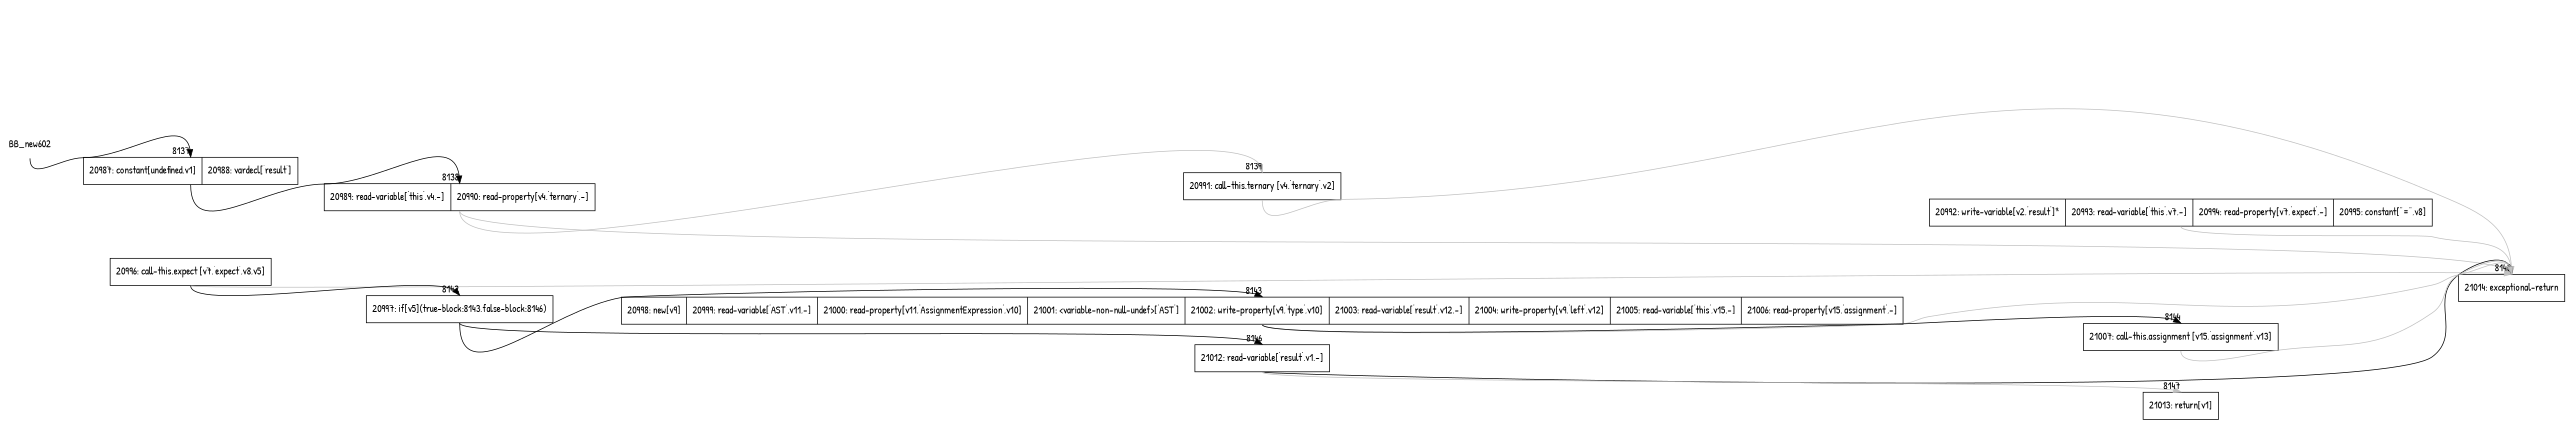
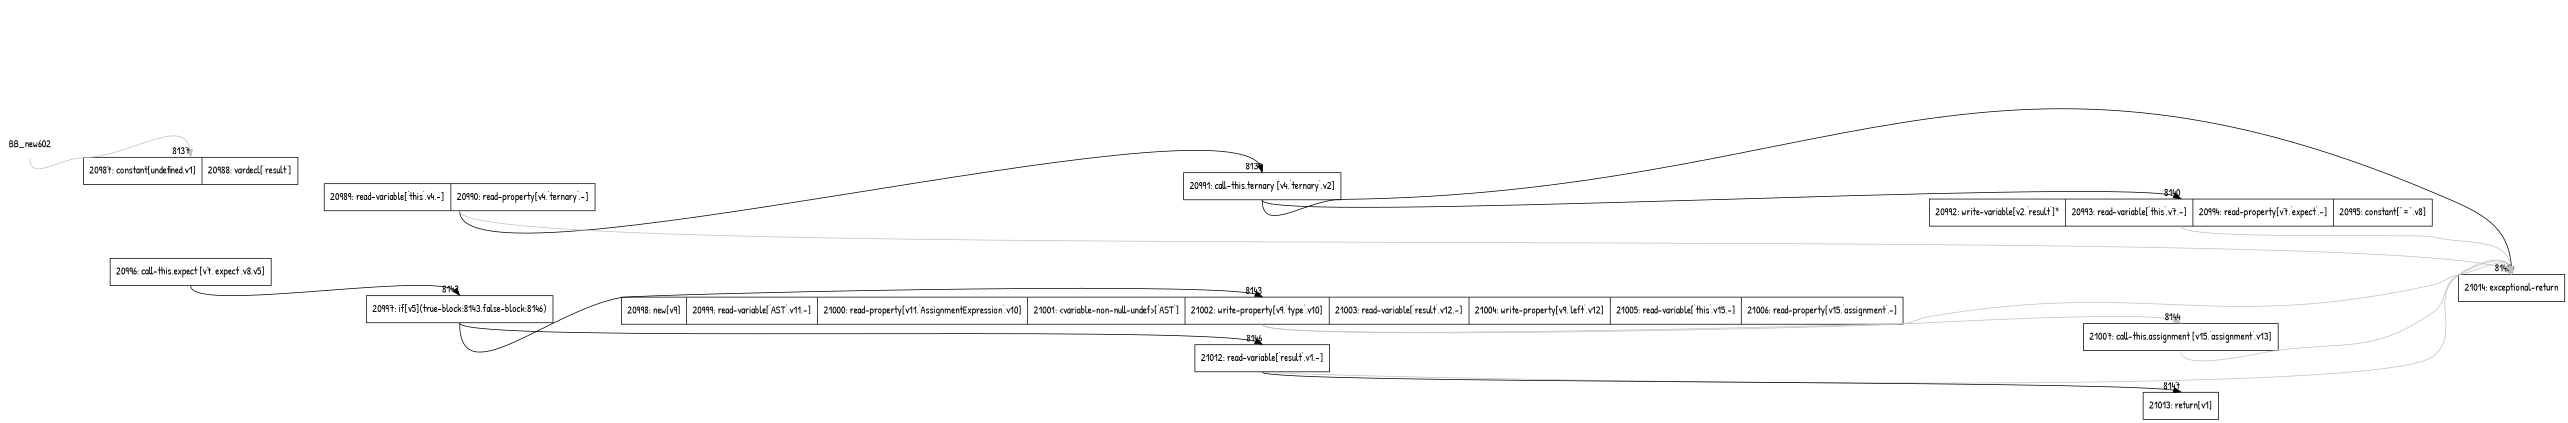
edge "20991: call-this.ternary [v4,'ternary',v2]" -> "21014: exceptional-return": color gray -> black
edge "BB_new602" -> "20987: constant[undefined,v1]": color black -> gray
edge "20987: constant[undefined,v1]" -> "20989: read-variable['this',v4,-]": removed
edge "20989: read-variable['this',v4,-]" -> "20991: call-this.ternary [v4,'ternary',v2]": color gray -> black
edge "20991: call-this.ternary [v4,'ternary',v2]" -> "20992: write-variable[v2,'result']*": added
edge "20996: call-this.expect [v7,'expect',v8,v5]" -> "21014: exceptional-return": removed
edge "20998: new[v9]" -> "21007: call-this.assignment [v15,'assignment',v13]": color black -> gray
edge "21012: read-variable['result',v1,-]" -> "21013: return[v1]": color gray -> black
edge "21012: read-variable['result',v1,-]" -> "21014: exceptional-return": color black -> gray
